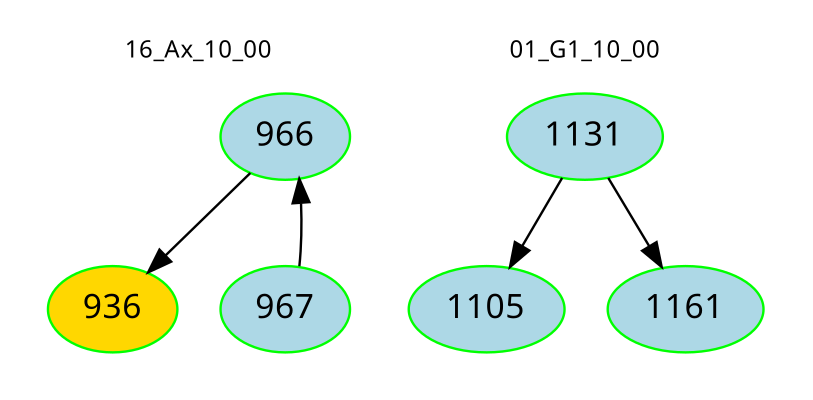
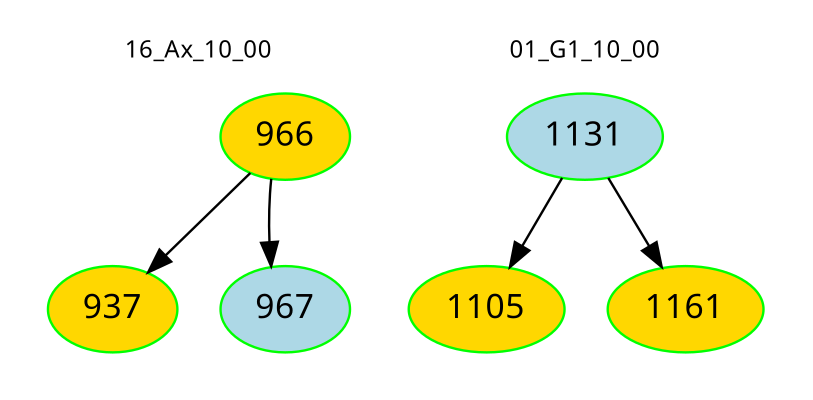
node "966": fillcolor lightblue -> gold
edge "967" -> "966": reversed
node "936": label "936" -> "937"
node "1105": fillcolor lightblue -> gold
node "1161": fillcolor lightblue -> gold
